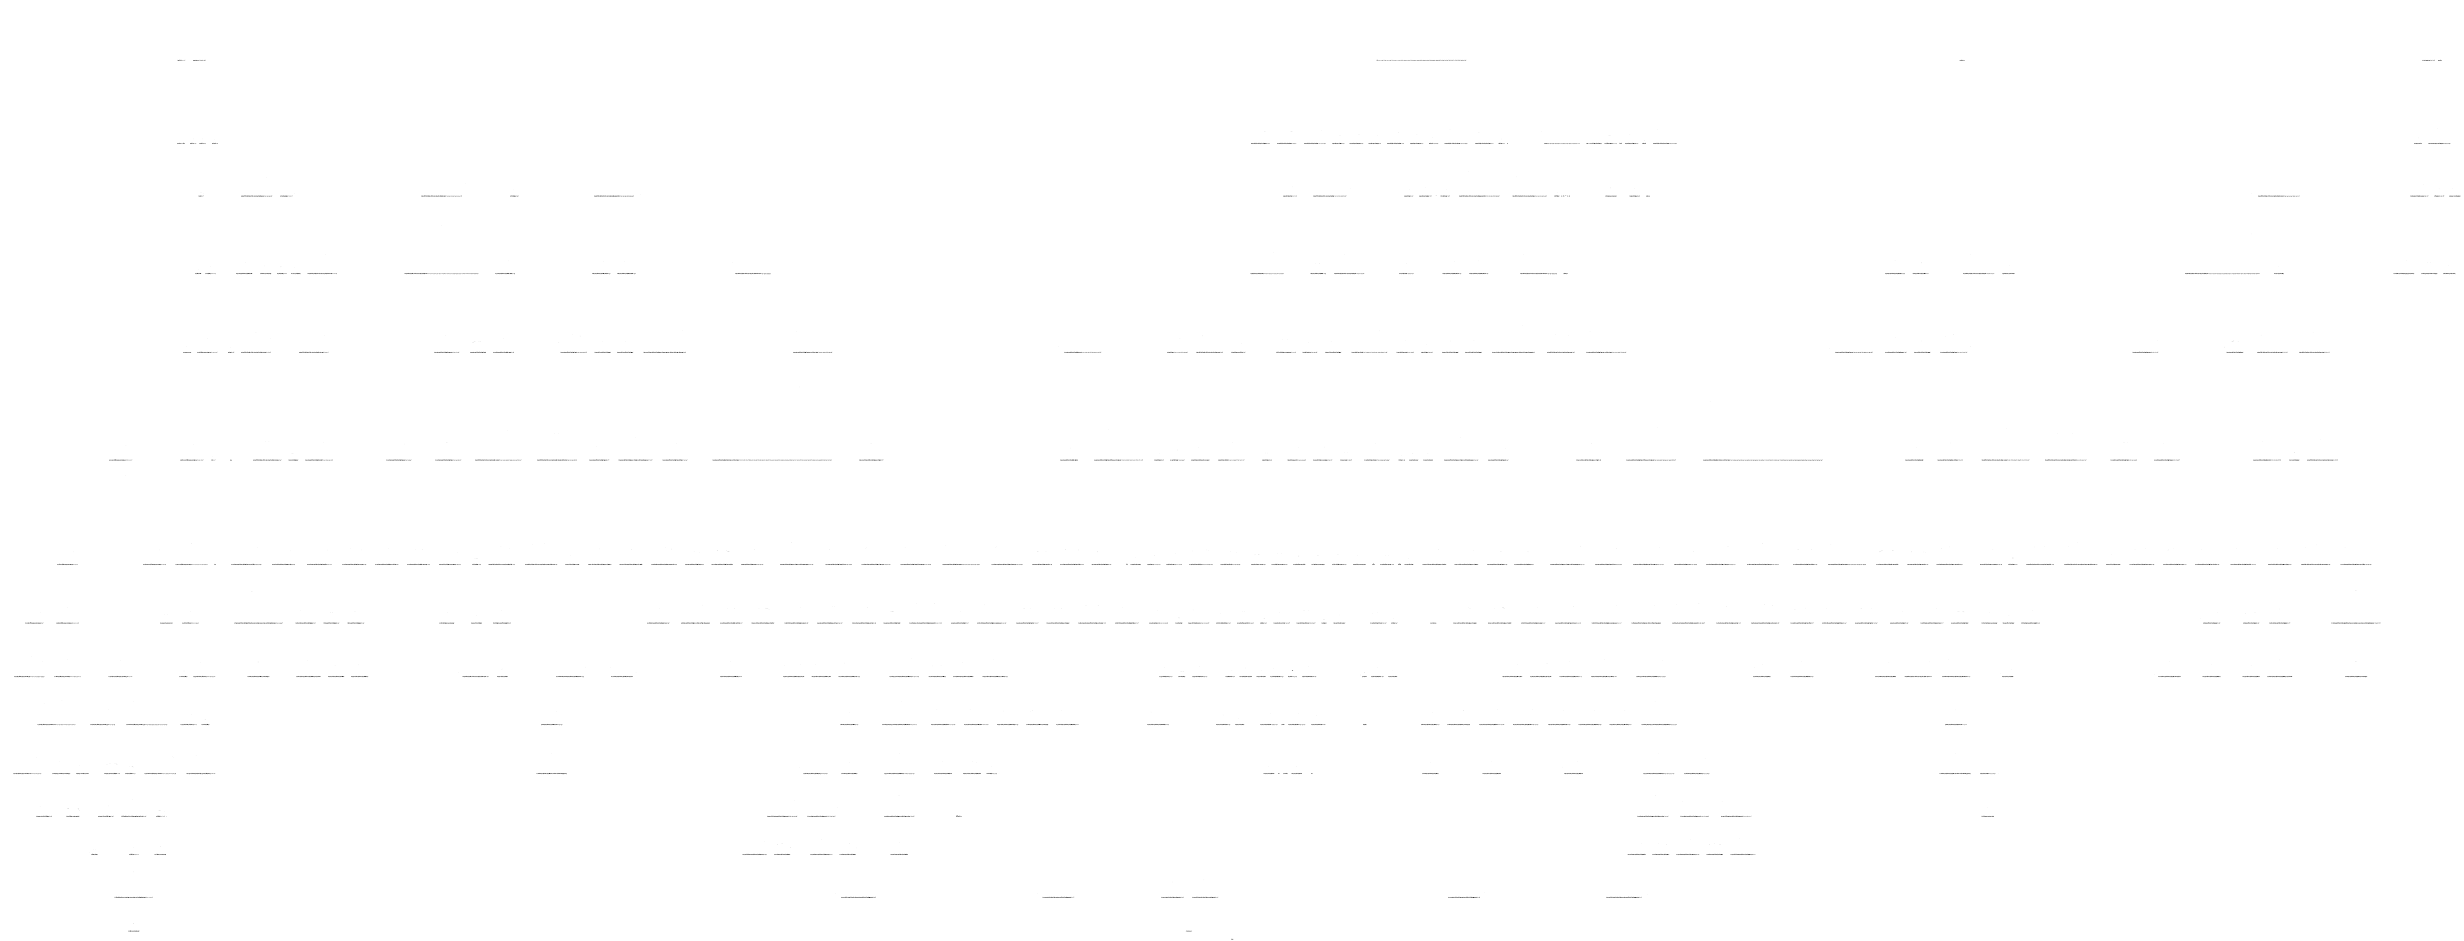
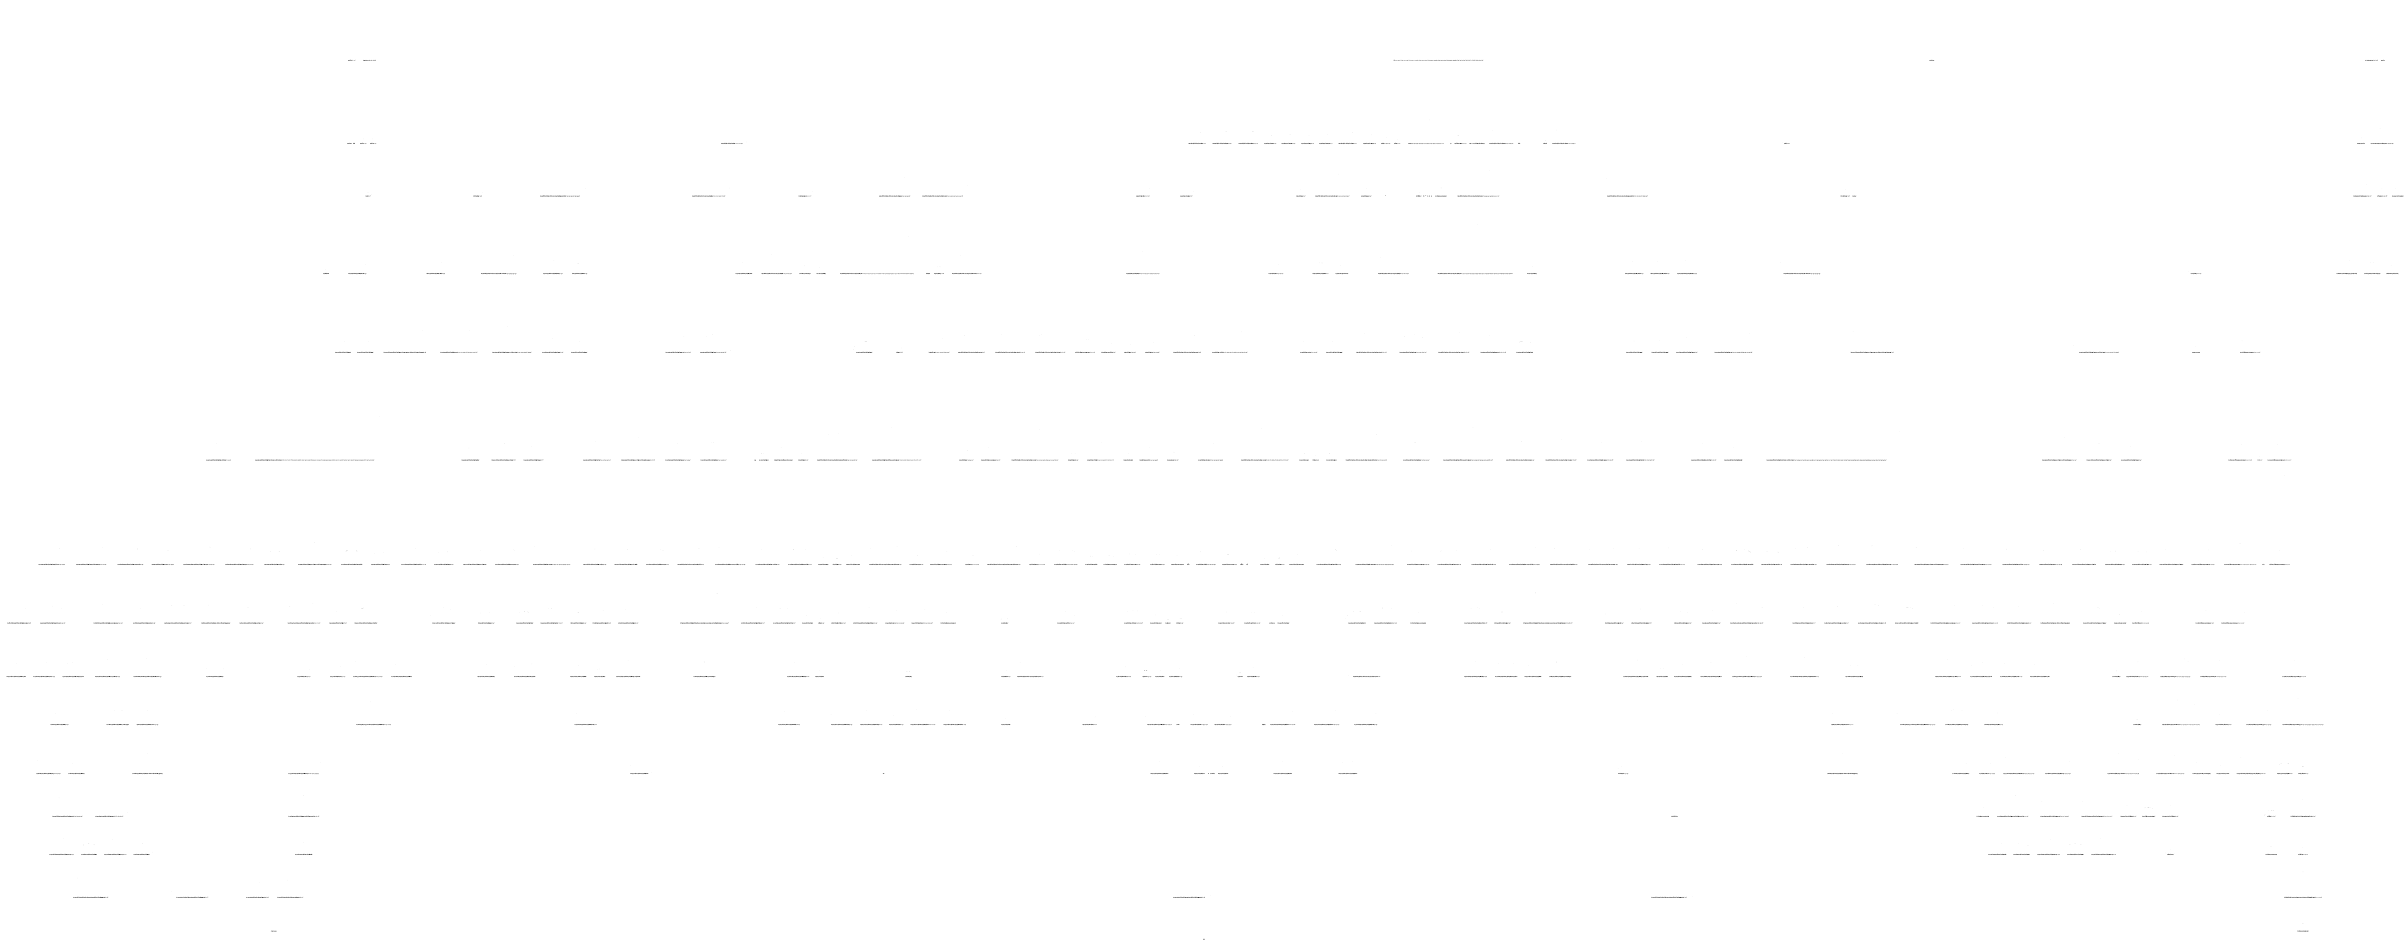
node "{_ZNKSt11_Deque_baseI5stateSaIS0_EE19_M_get_Tp_allocatorEv}": removed
